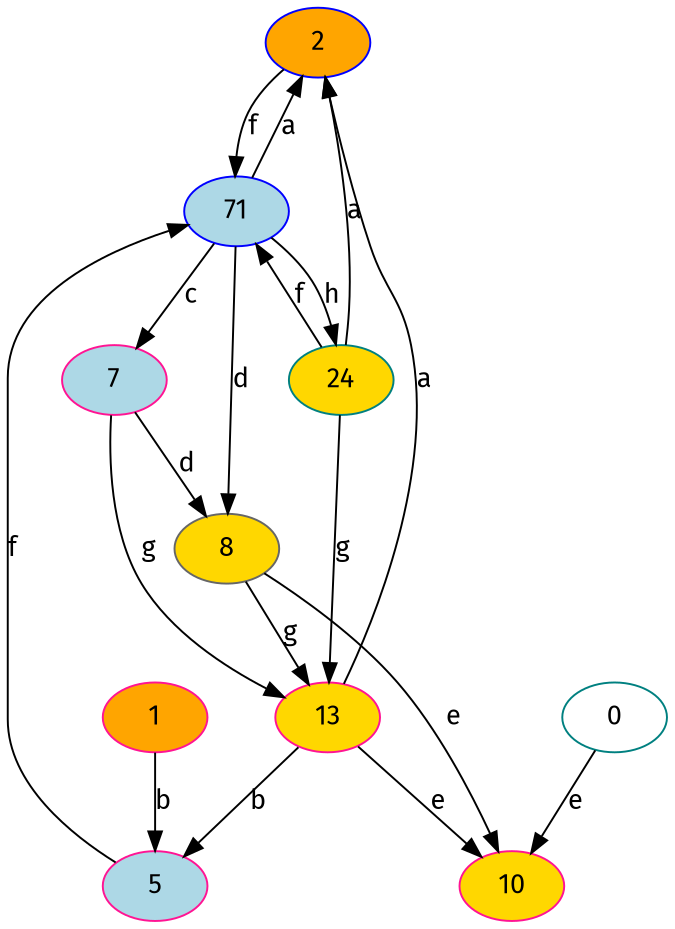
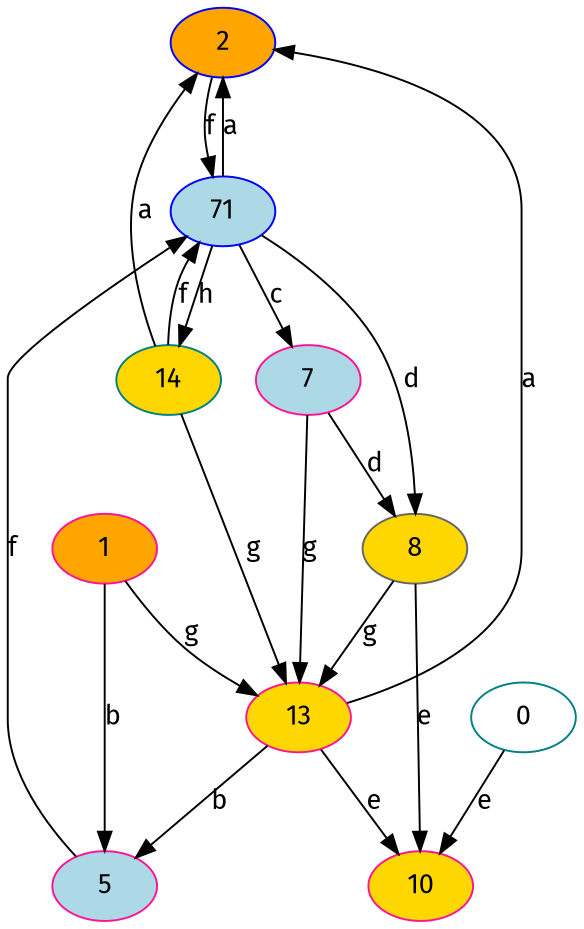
node "24": label "24" -> "14"
edge "1" -> "13": added, label "g"
